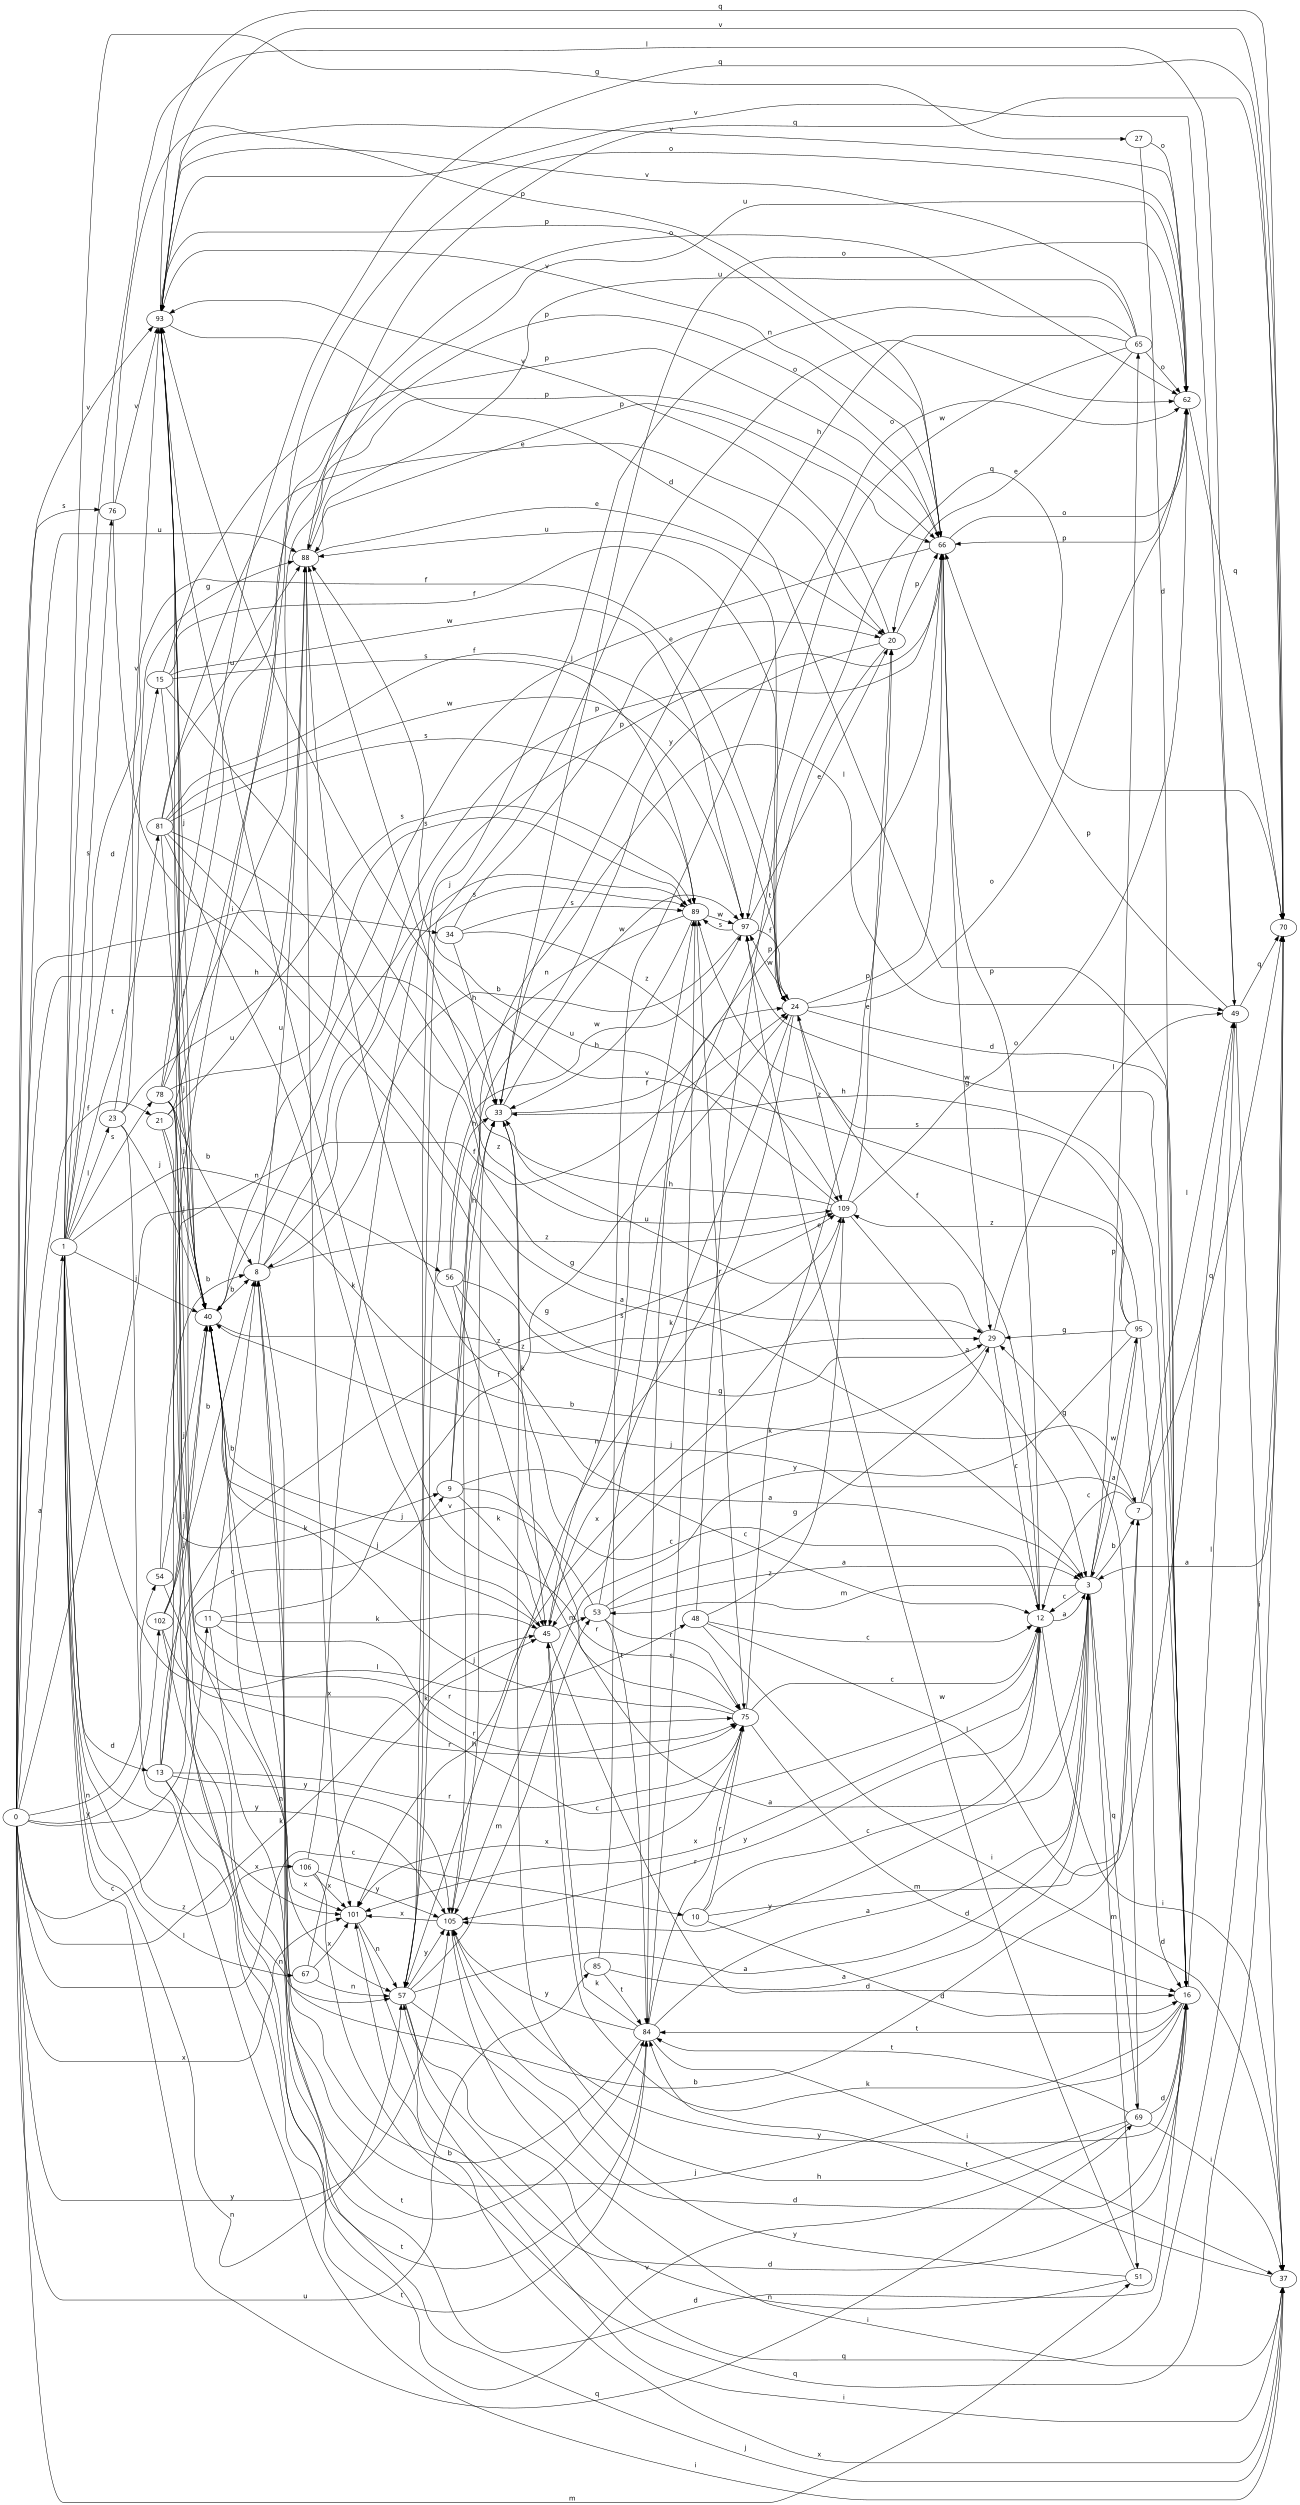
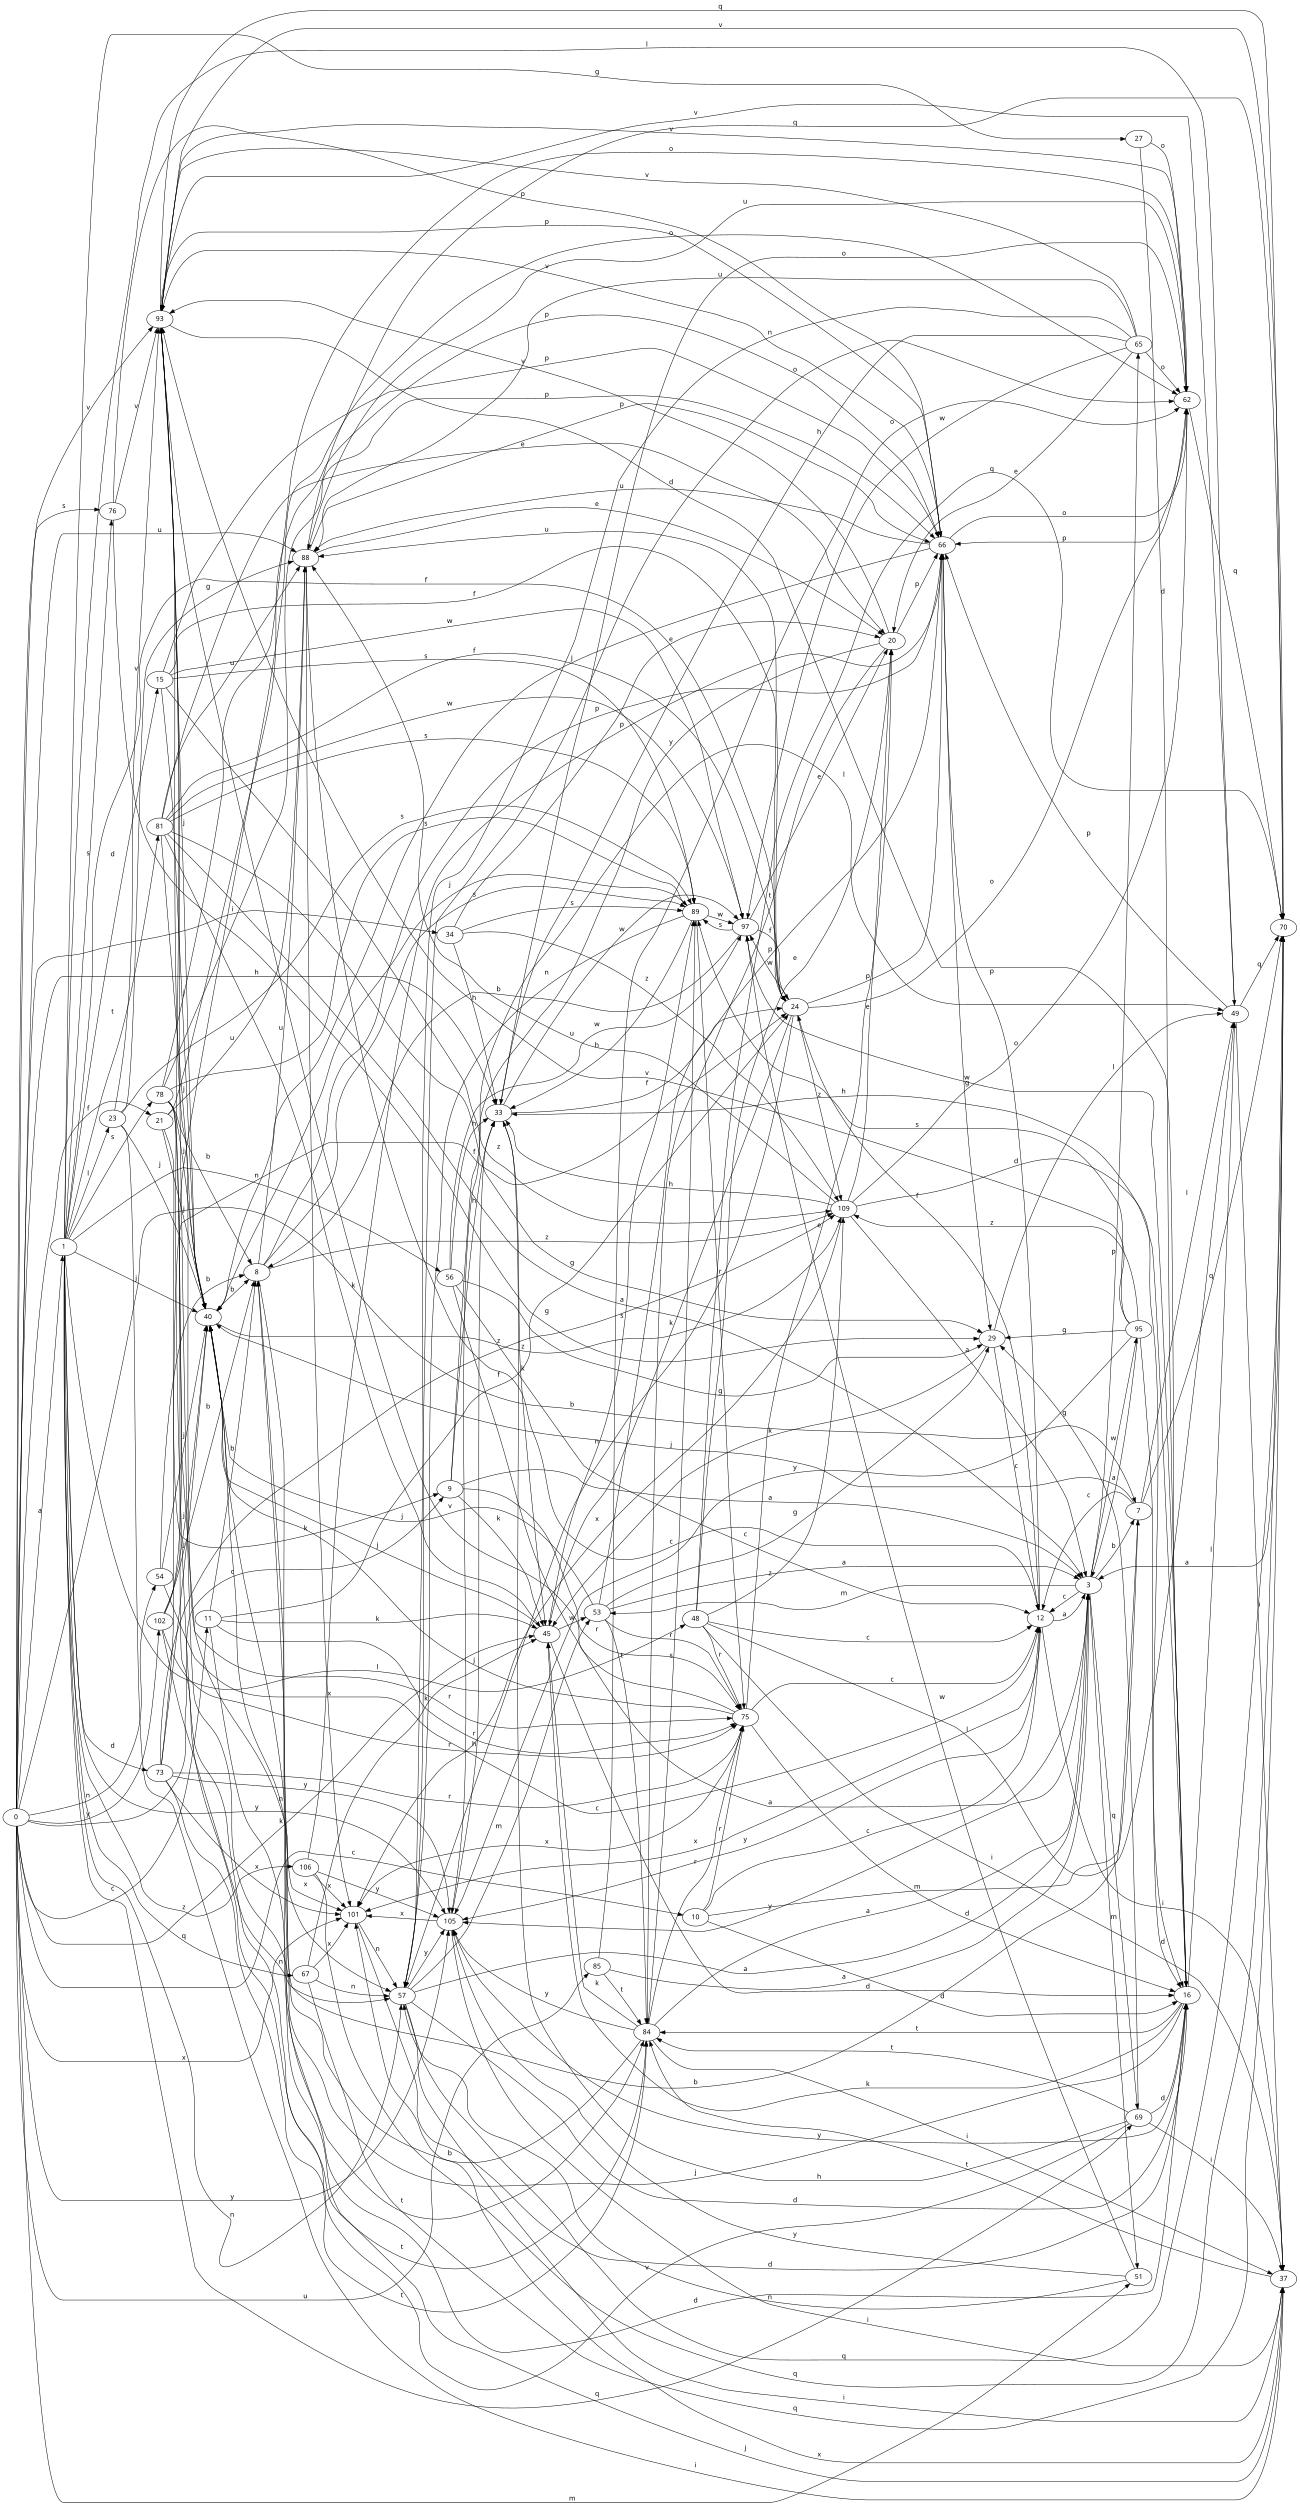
edge "78" -> "70": now "67" -> "70"
edge "24" -> "16": now "109" -> "16"
edge "29" -> "88": now "66" -> "88"
edge "48" -> "20": added, label "e"
edge "45" -> "53": label "m" -> "w"
edge "48" -> "75": added, label "r"
node "13": label "13" -> "73"
edge "1" -> "67": label "l" -> "q"
